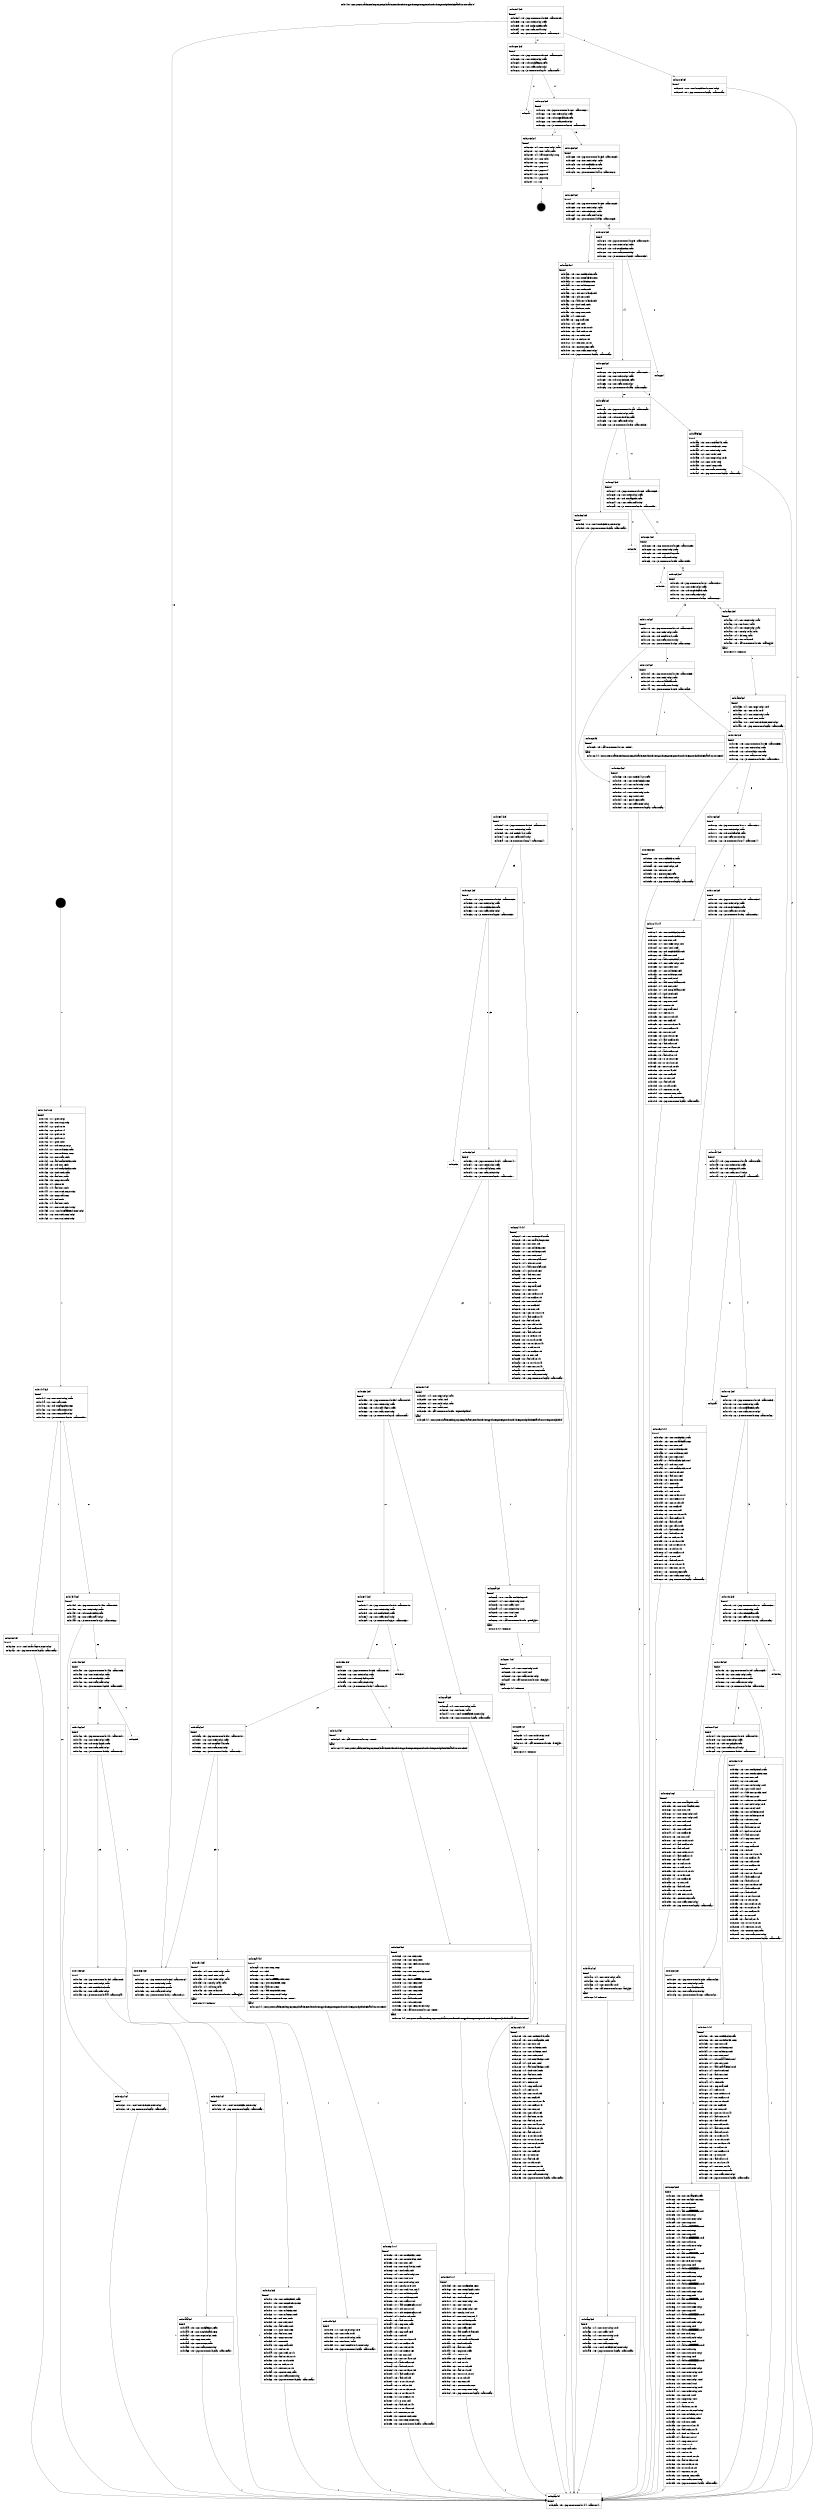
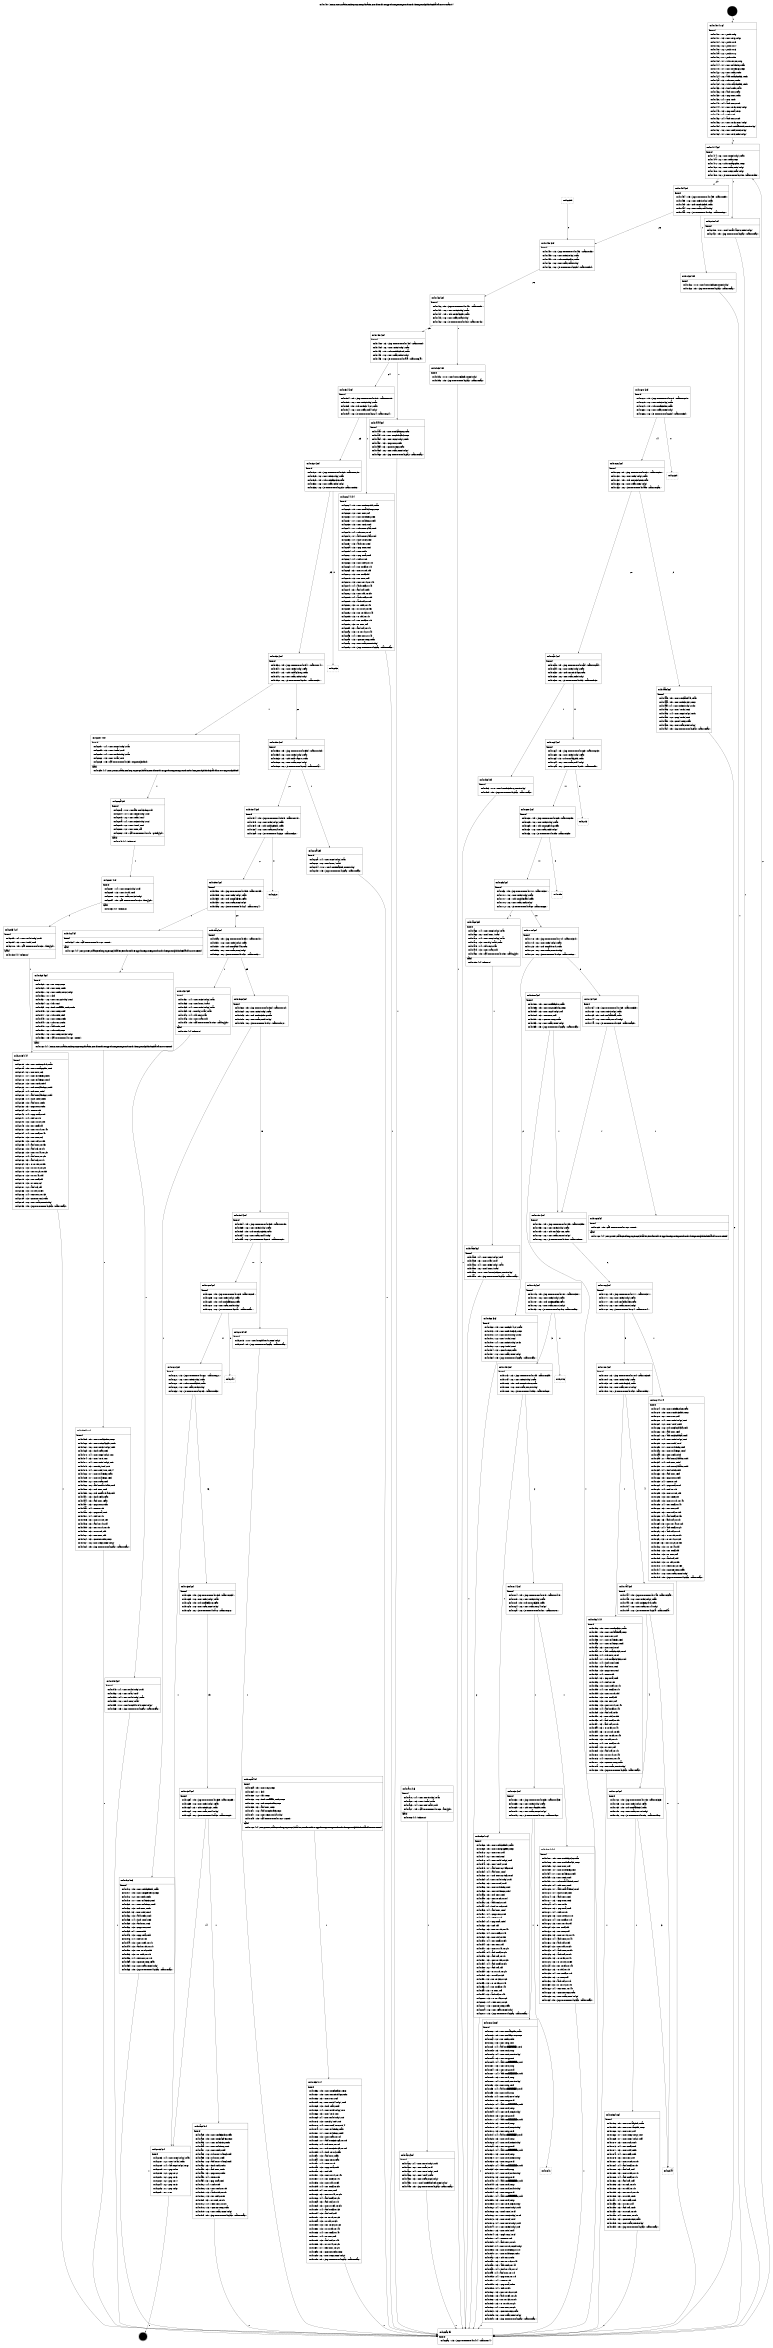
edge "0x401654 [28]" -> "0x401670 [28]": now "0x401654 [28]" -> "0x4021e3 [21]"
edge "0x4014e8 [28]" -> "0x401504 [28]": added, label "24"
edge "0x401750 [28]" -> "0x4019e0 [30]": reversed
edge "0x4015e4 [28]" -> "0x4015c8 [28]": reversed
edge "0x4017c0 [28]" -> "0x4017dc [28]": now "0x4017c0 [28]" -> "0x40234a"
edge "0x4014b0 [28]" -> "0x4022bd": reversed
node "0x40184c": added
